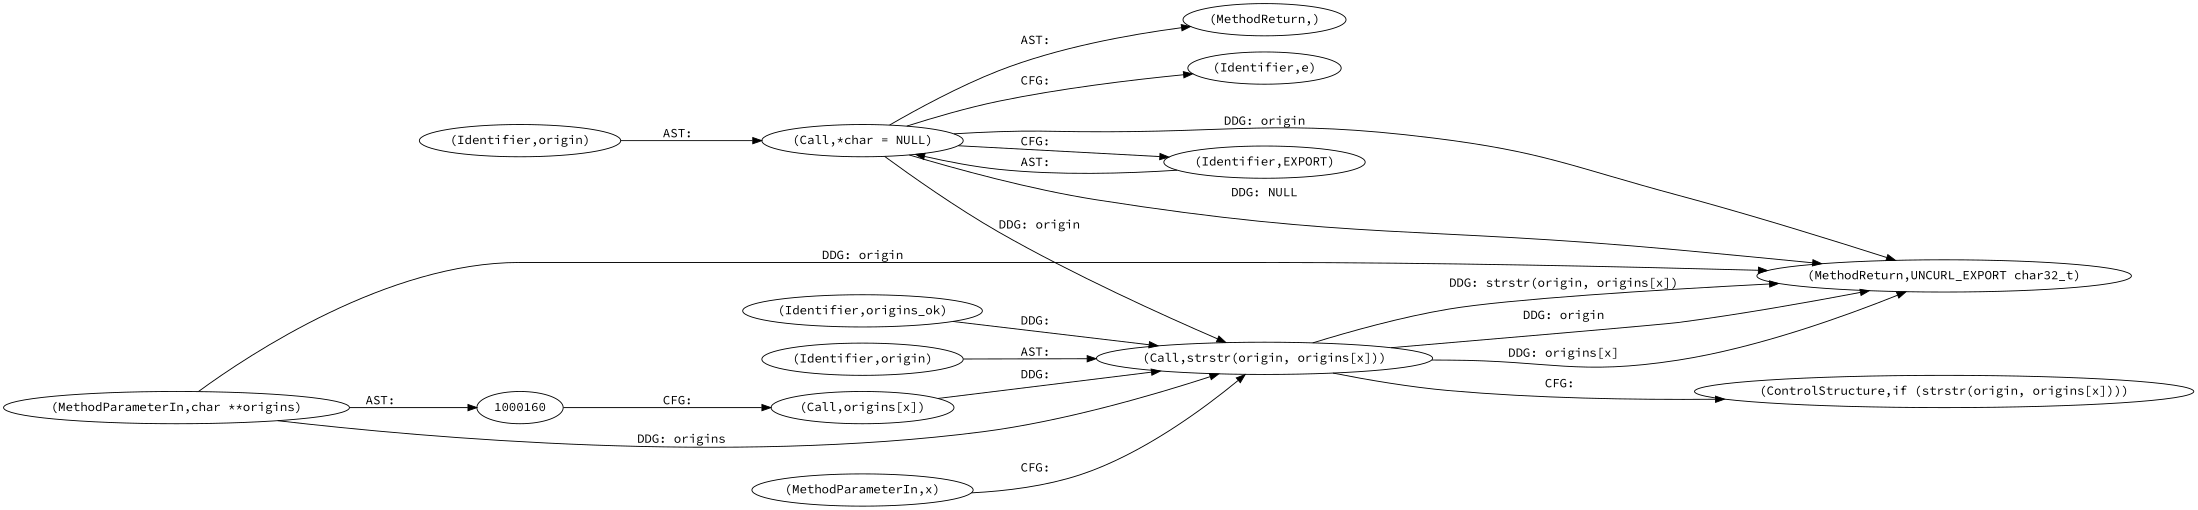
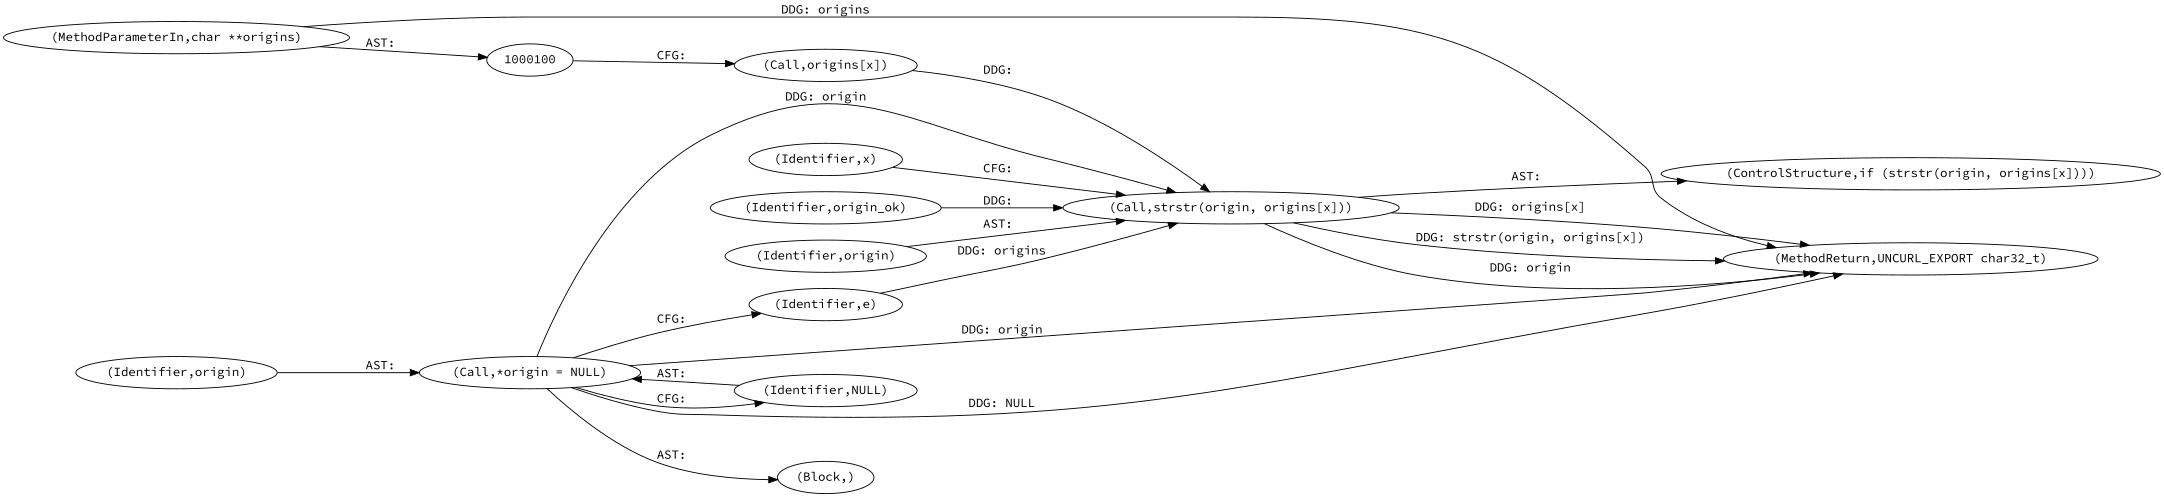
node "(MethodReturn,)": label "(MethodReturn,)" -> "(Block,)"
node "(Call,*char = NULL)": label "(Call,*char = NULL)" -> "(Call,*origin = NULL)"
node "(Identifier,EXPORT)": label "(Identifier,EXPORT)" -> "(Identifier,NULL)"
edge "(MethodParameterIn,char **origins)" -> "(MethodReturn,UNCURL_EXPORT char32_t)": label "DDG: origin" -> "DDG: origins"
node "(Identifier,origins_ok)": label "(Identifier,origins_ok)" -> "(Identifier,origin_ok)"
edge "(Call,strstr(origin, origins[x]))" -> "(ControlStructure,if (strstr(origin, origins[x])))": label "CFG: " -> "AST: "
node "1000160": label "1000160" -> "1000100"
edge "(MethodParameterIn,char **origins)" -> "(Call,strstr(origin, origins[x]))": now "(Identifier,e)" -> "(Call,strstr(origin, origins[x]))"
node "(MethodParameterIn,x)": label "(MethodParameterIn,x)" -> "(Identifier,x)"
